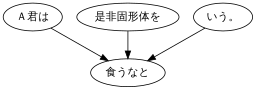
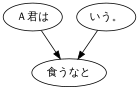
node "是非固形体を": removed
